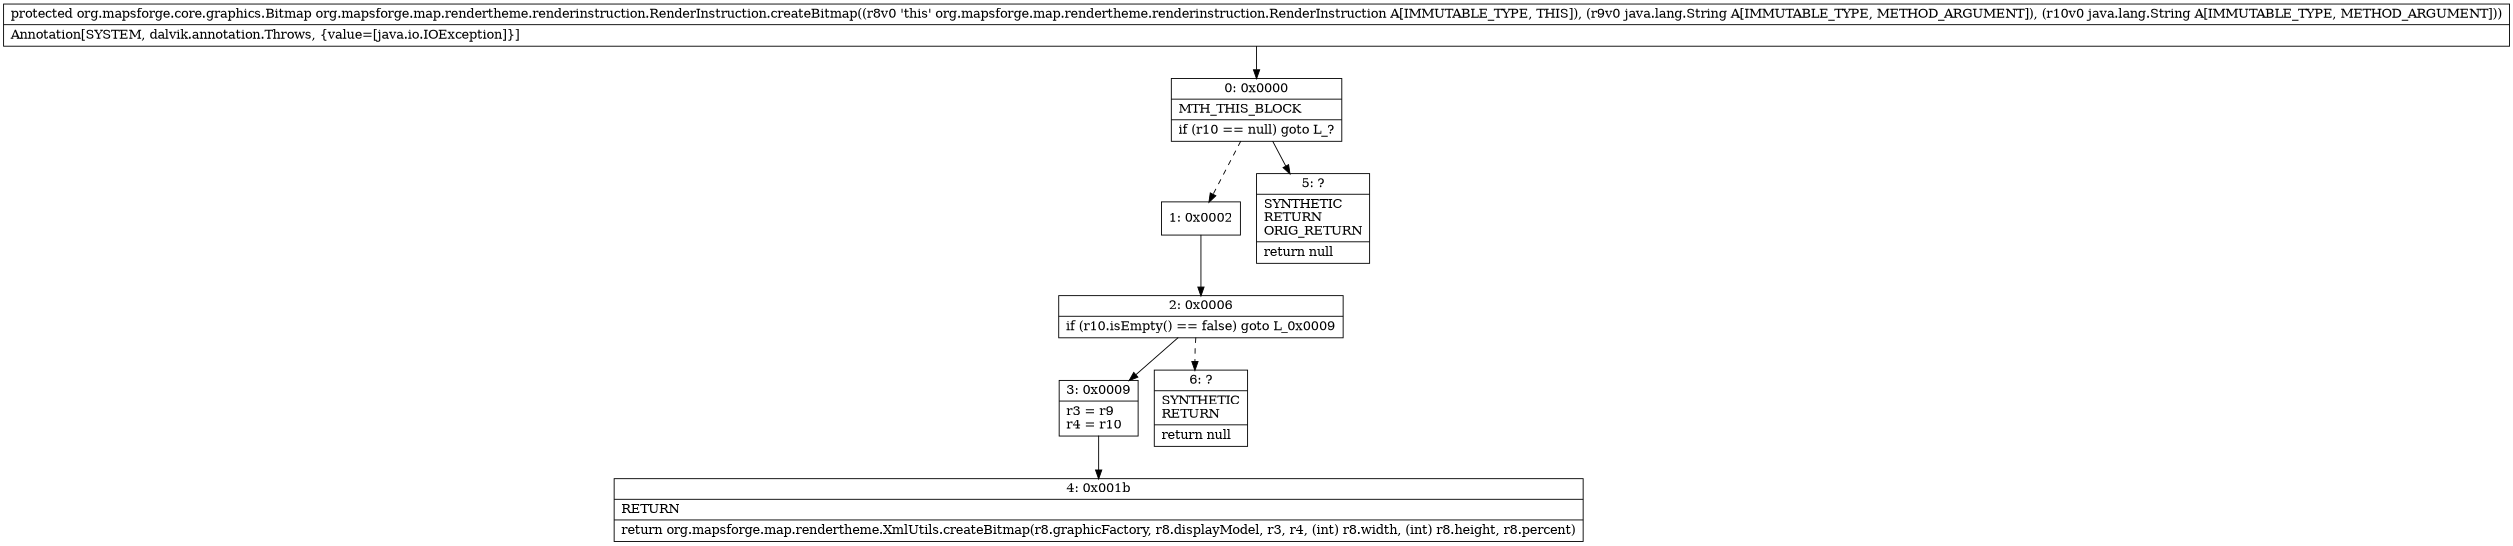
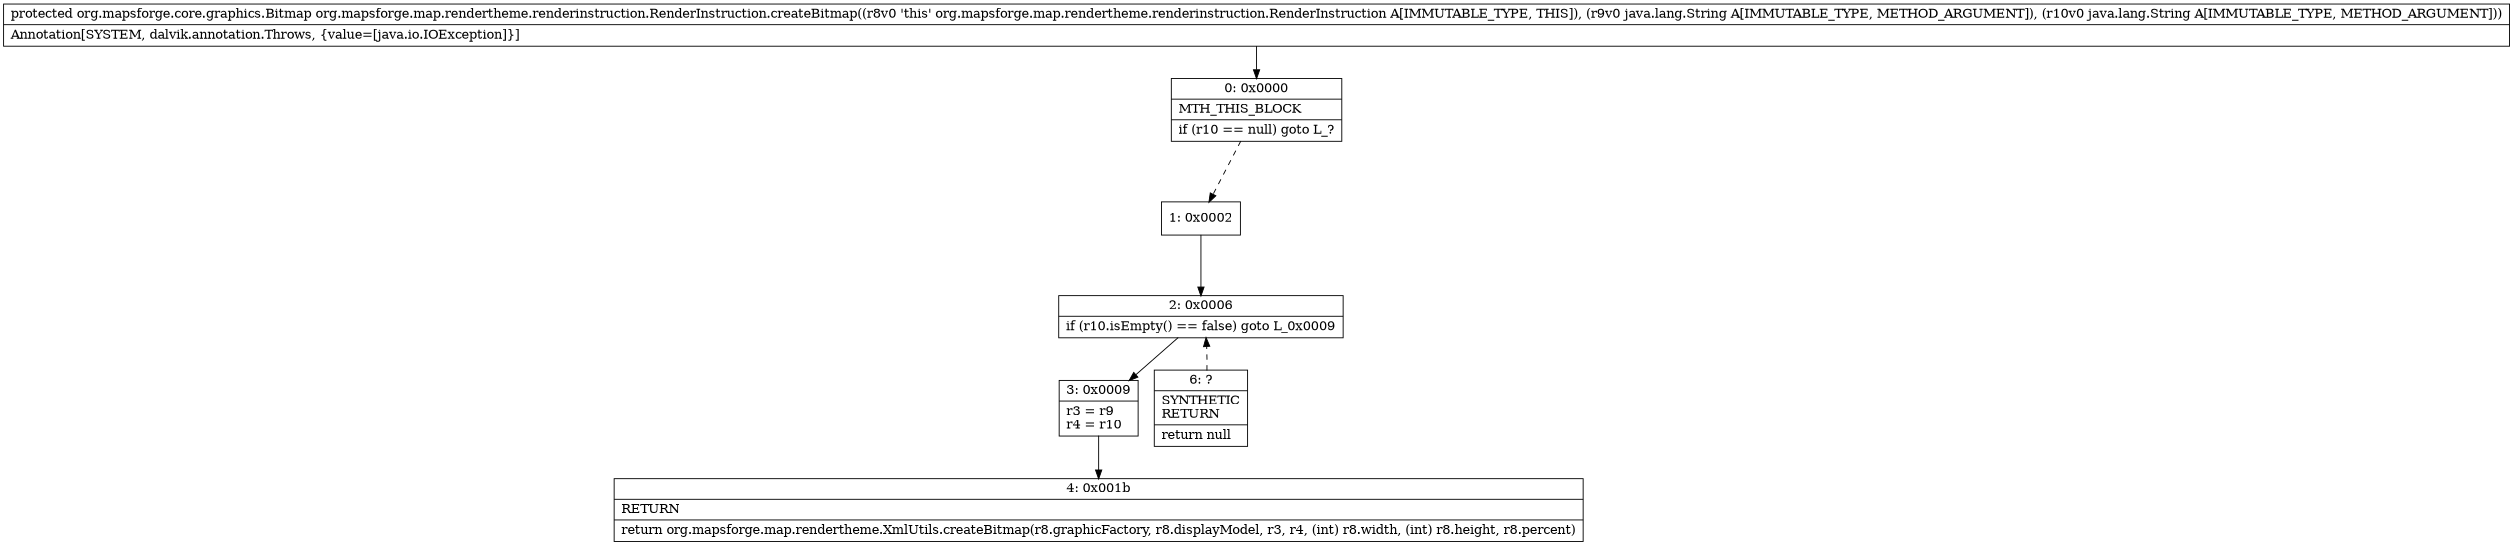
node "5: ?": removed
edge "2: 0x0006" -> "6: ?": reversed
